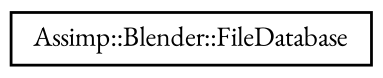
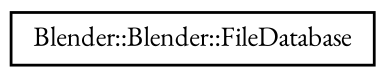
node "Assimp::Blender::FileDatabase": label "Assimp::Blender::FileDatabase" -> "Blender::Blender::FileDatabase"
